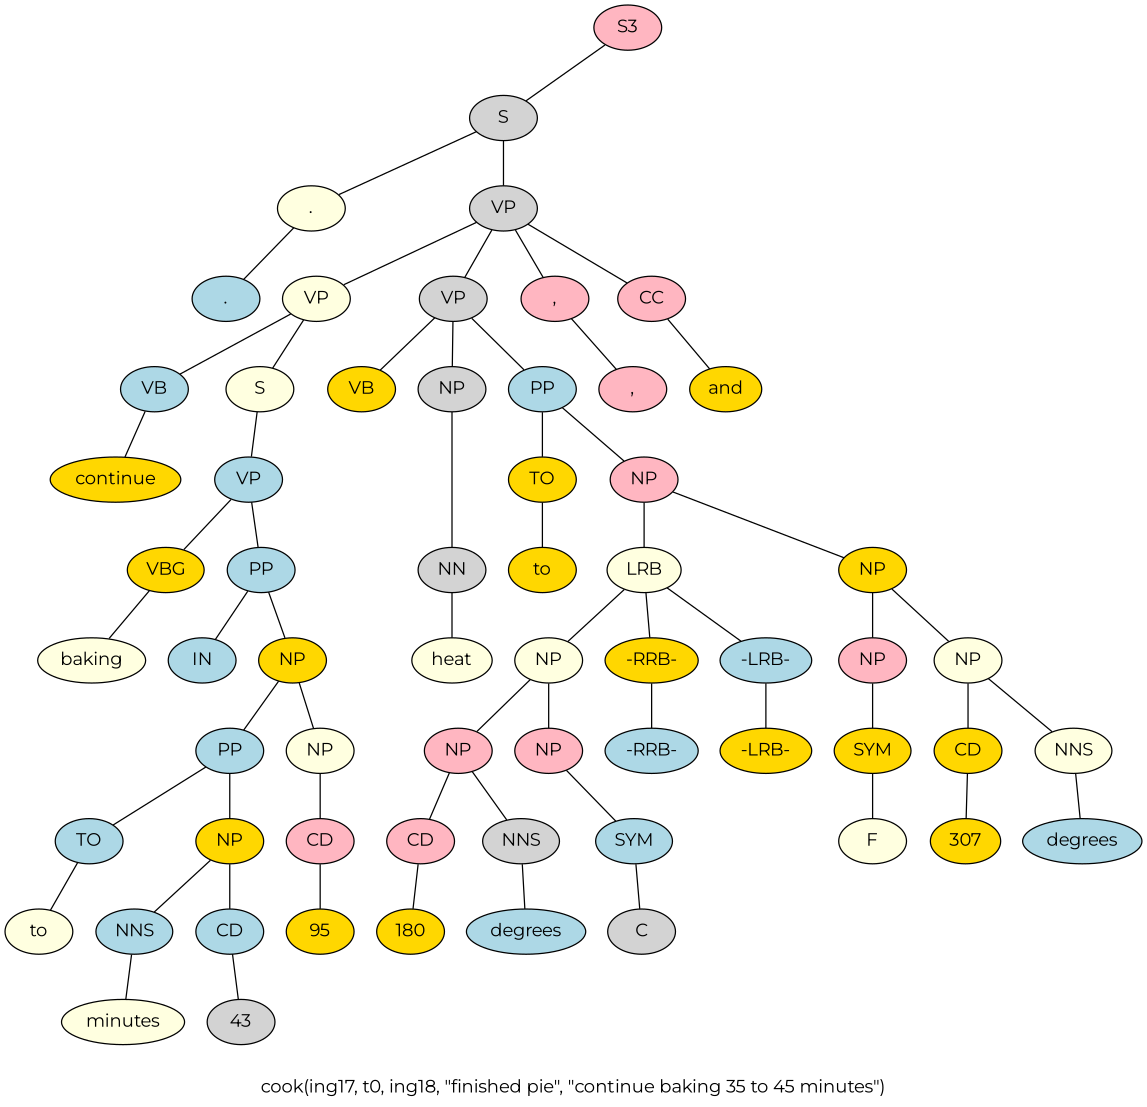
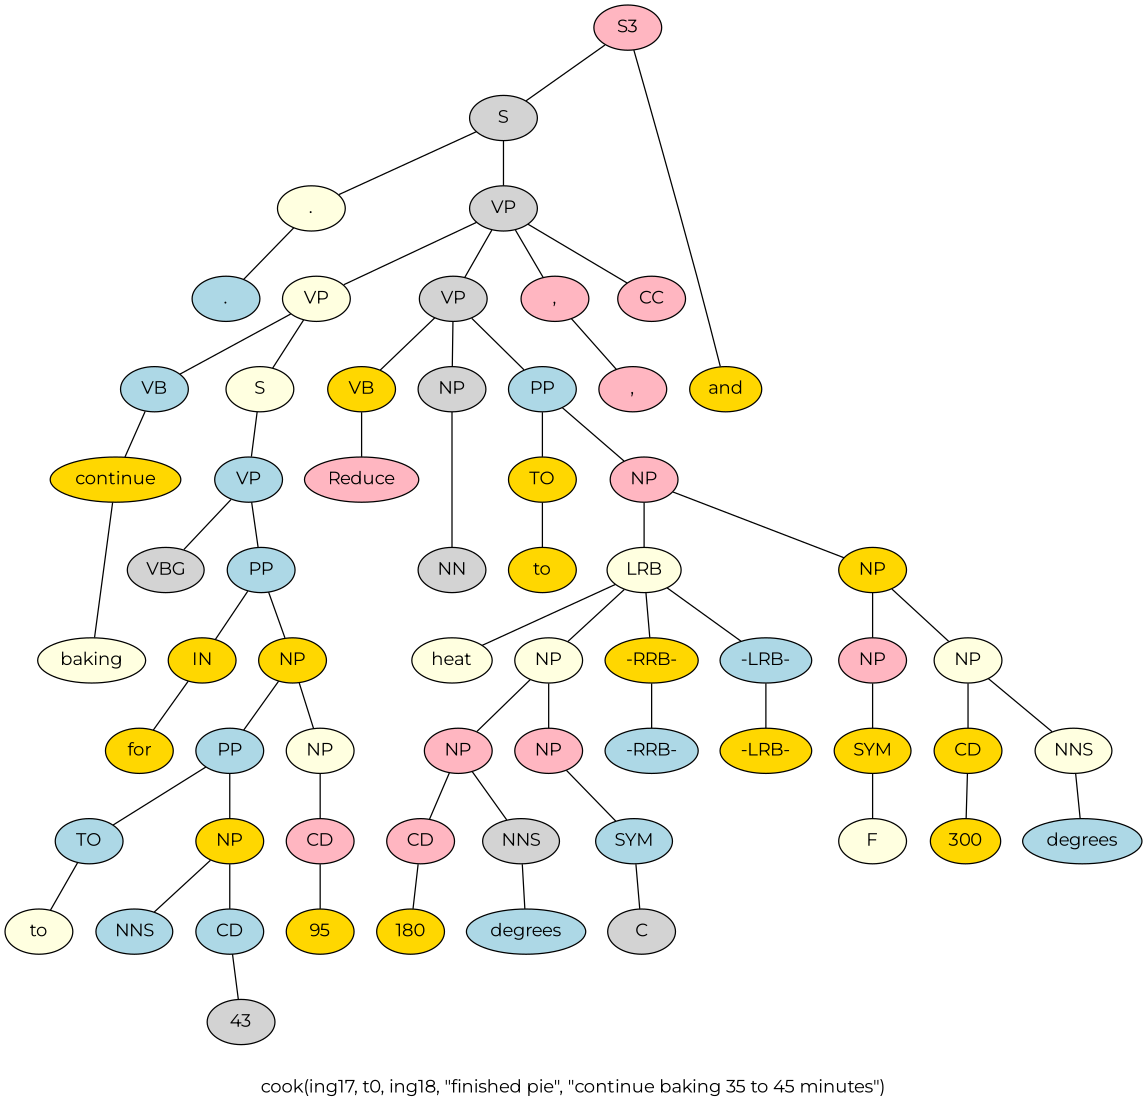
edge "CC" -- "and": now "S3" -- "and"
node "Reduce": added
node "VBG": fillcolor gold -> lightgrey
edge "VBG" -- "baking": now "continue" -- "baking"
edge "NN" -- "heat": now "LRB" -- "heat"
node "IN": fillcolor lightblue -> gold
node "for": added
node "307": label "307" -> "300"
node "minutes": removed
